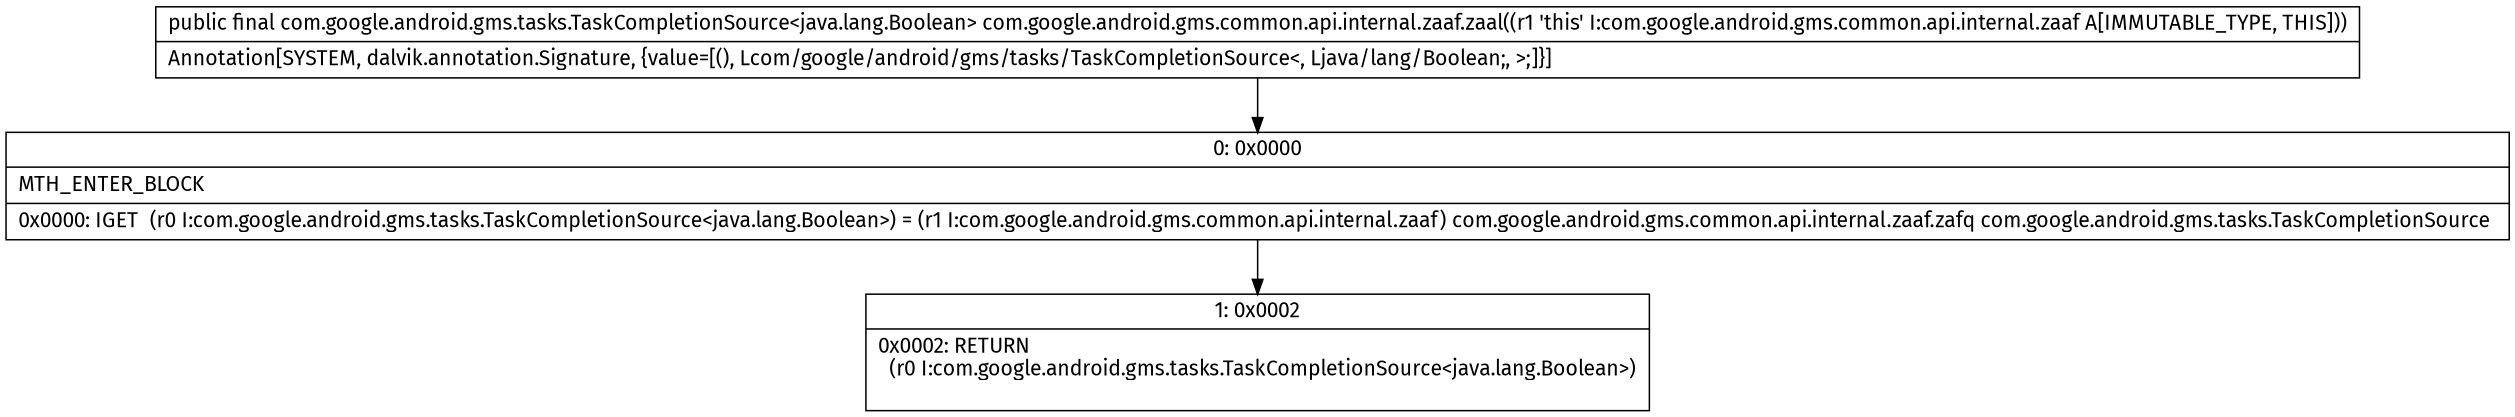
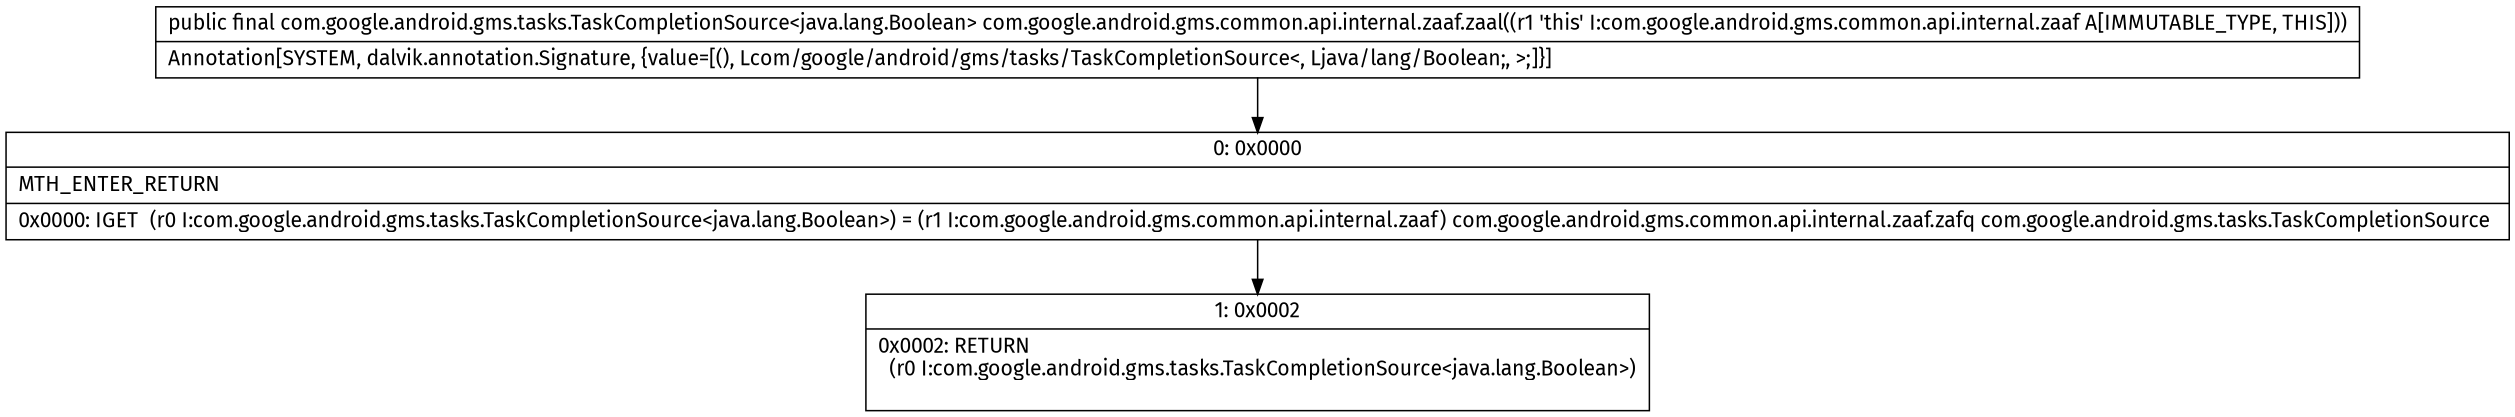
node "0: 0x0000": text "MTH_ENTER_BLOCK" -> "MTH_ENTER_RETURN"
